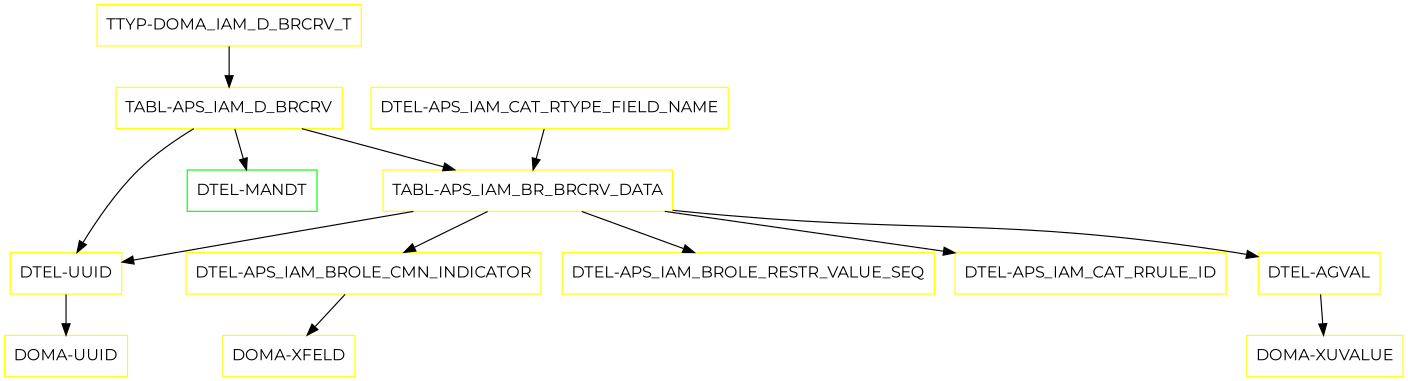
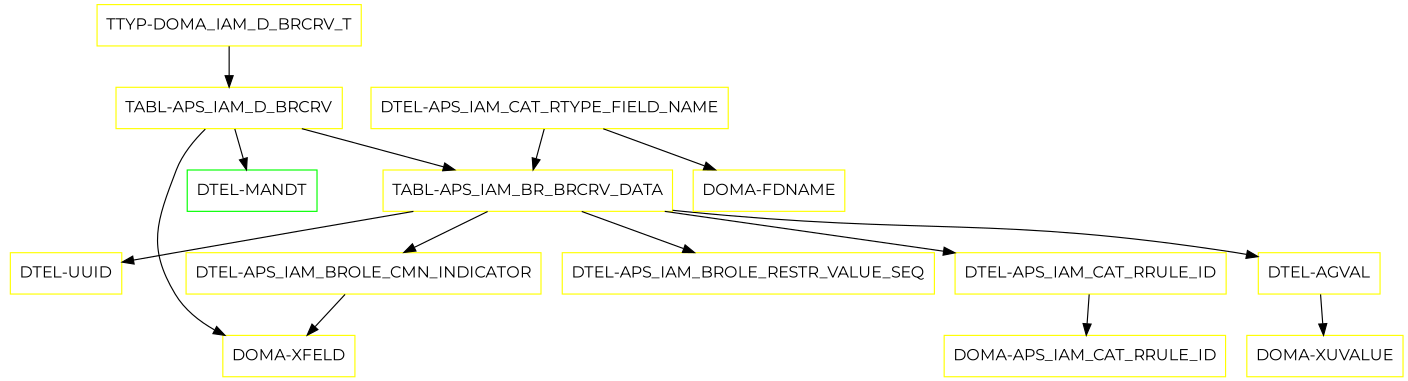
edge "TABL-APS_IAM_D_BRCRV" -> "DTEL-UUID": now "TABL-APS_IAM_D_BRCRV" -> "DOMA-XFELD"
node "DOMA-FDNAME": added
node "DOMA-UUID": removed
node "DOMA-APS_IAM_CAT_RRULE_ID": added
